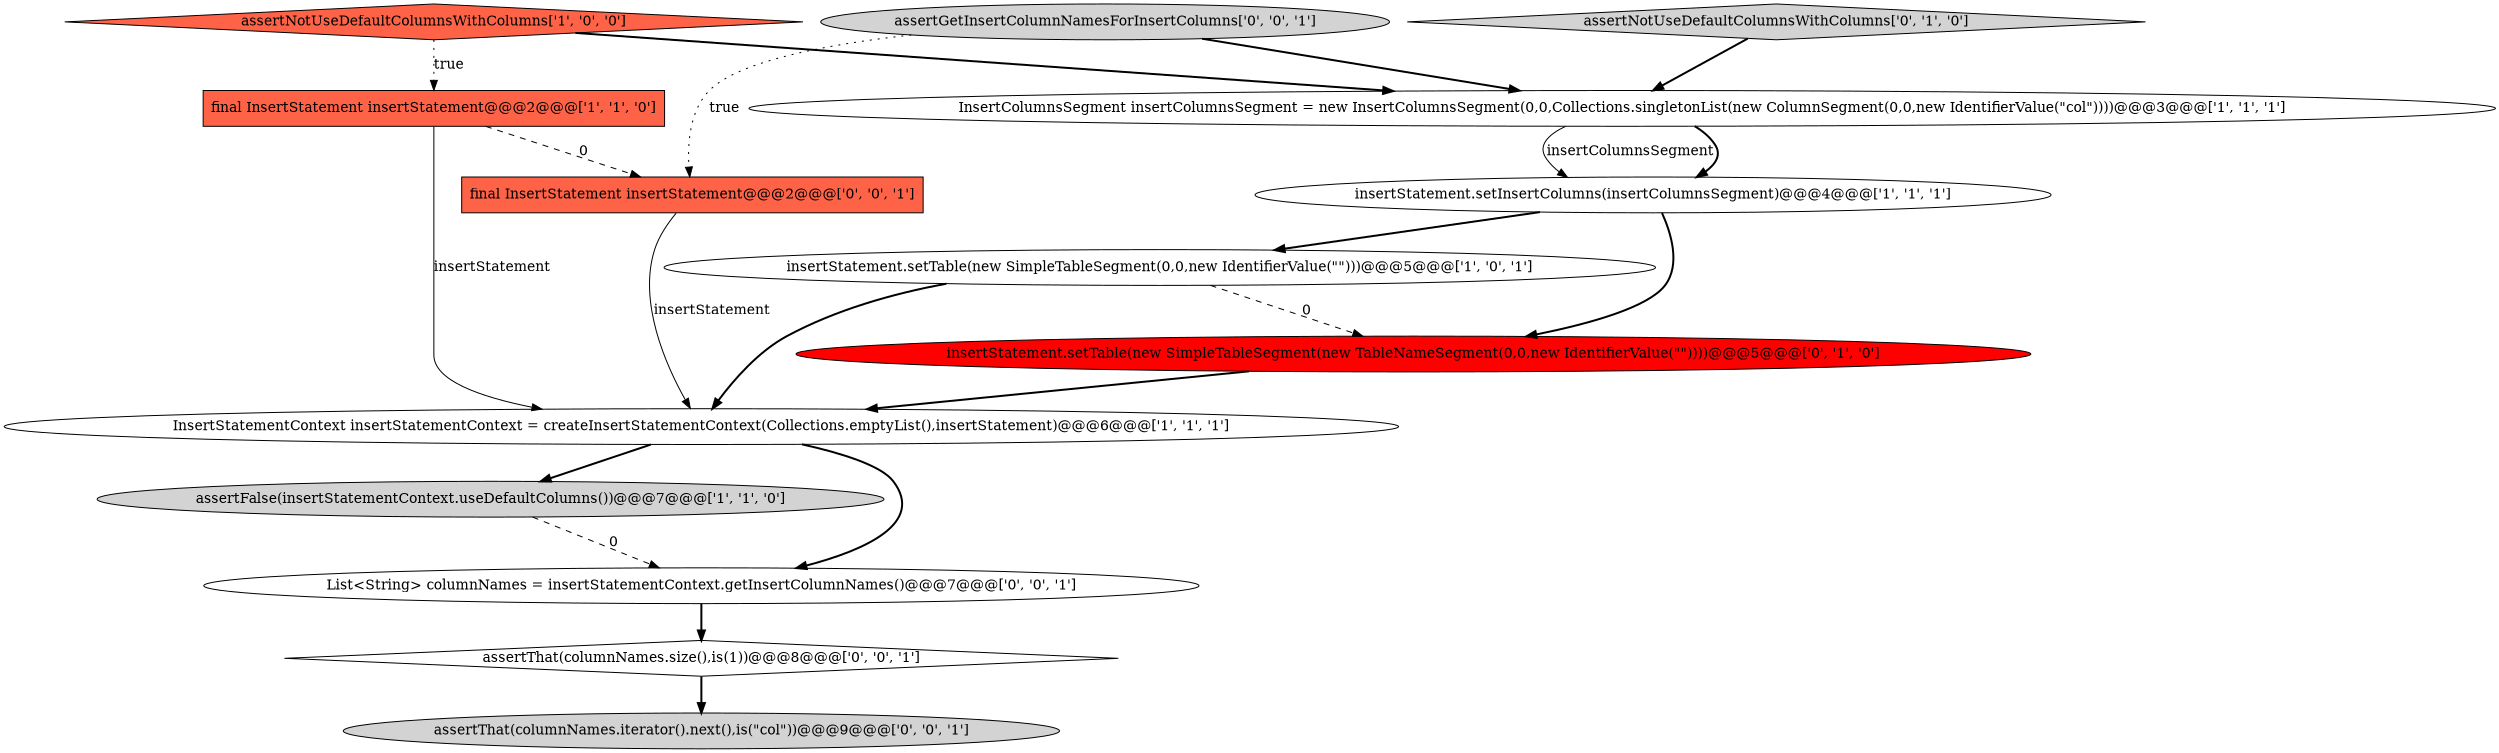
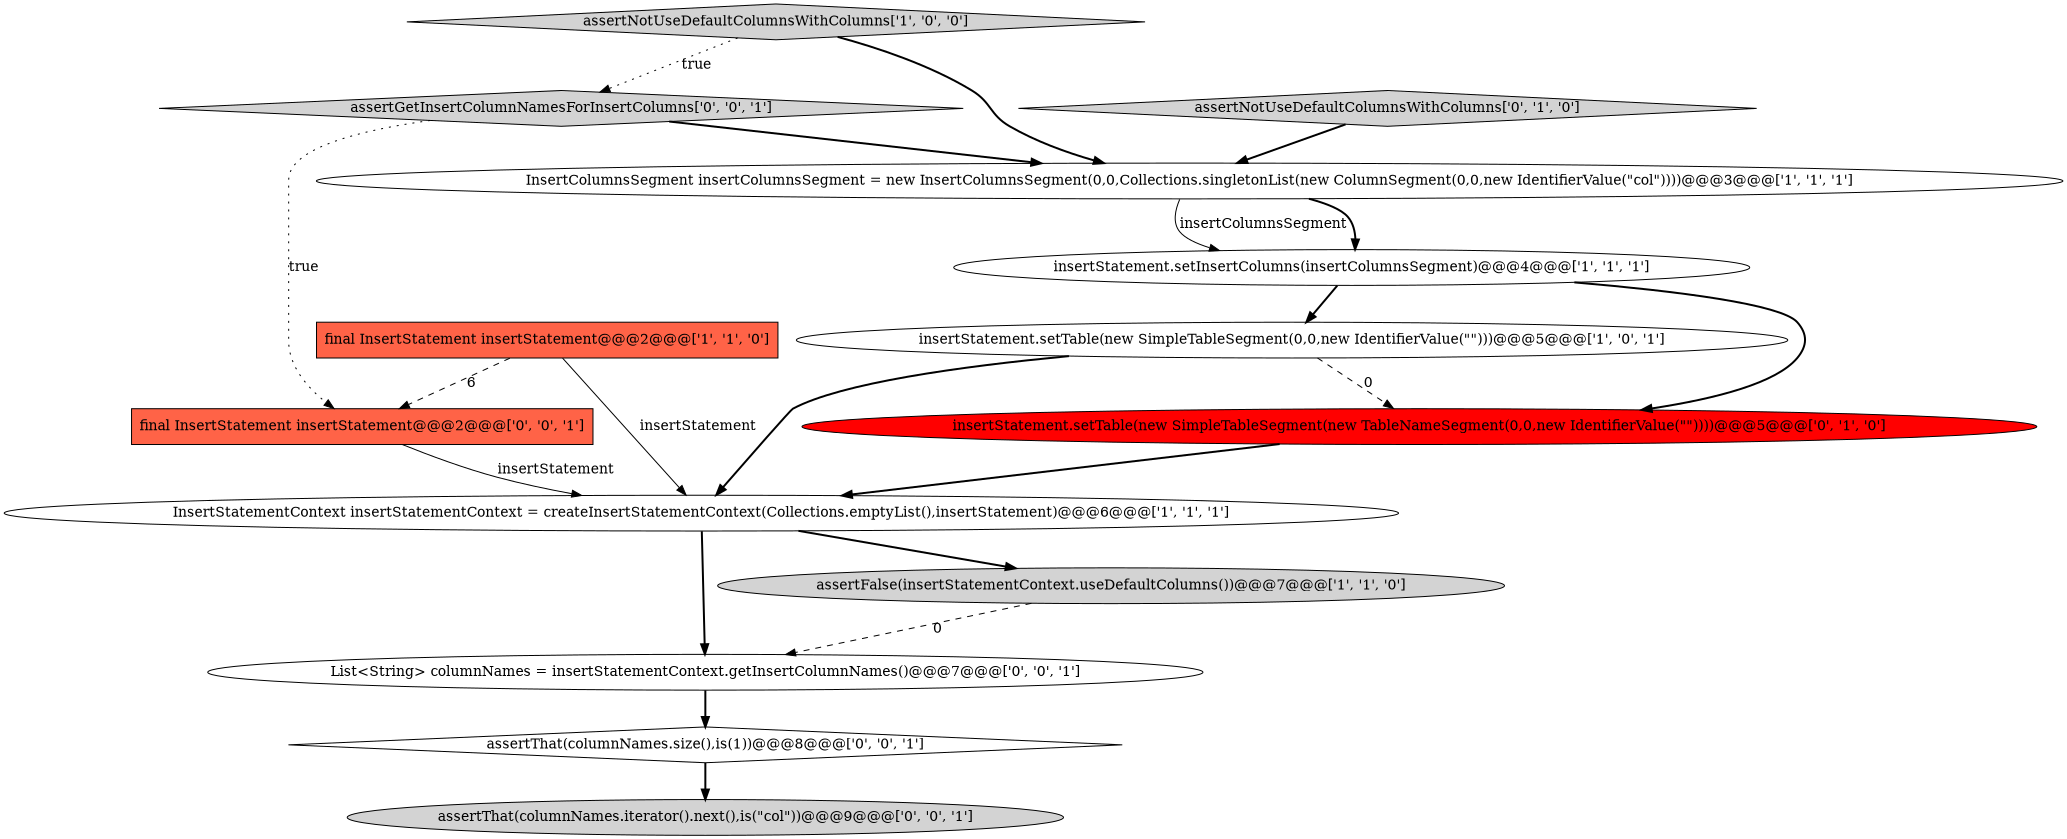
node "assertNotUseDefaultColumnsWithColumns['1', '0', '0']": fillcolor tomato -> lightgray
node "assertGetInsertColumnNamesForInsertColumns['0', '0', '1']": shape ellipse -> diamond
edge "assertNotUseDefaultColumnsWithColumns['1', '0', '0']" -> "final InsertStatement insertStatement@@@2@@@['1', '1', '0']": now "assertNotUseDefaultColumnsWithColumns['1', '0', '0']" -> "assertGetInsertColumnNamesForInsertColumns['0', '0', '1']"
edge "final InsertStatement insertStatement@@@2@@@['1', '1', '0']" -> "final InsertStatement insertStatement@@@2@@@['0', '0', '1']": label "0" -> "6"
